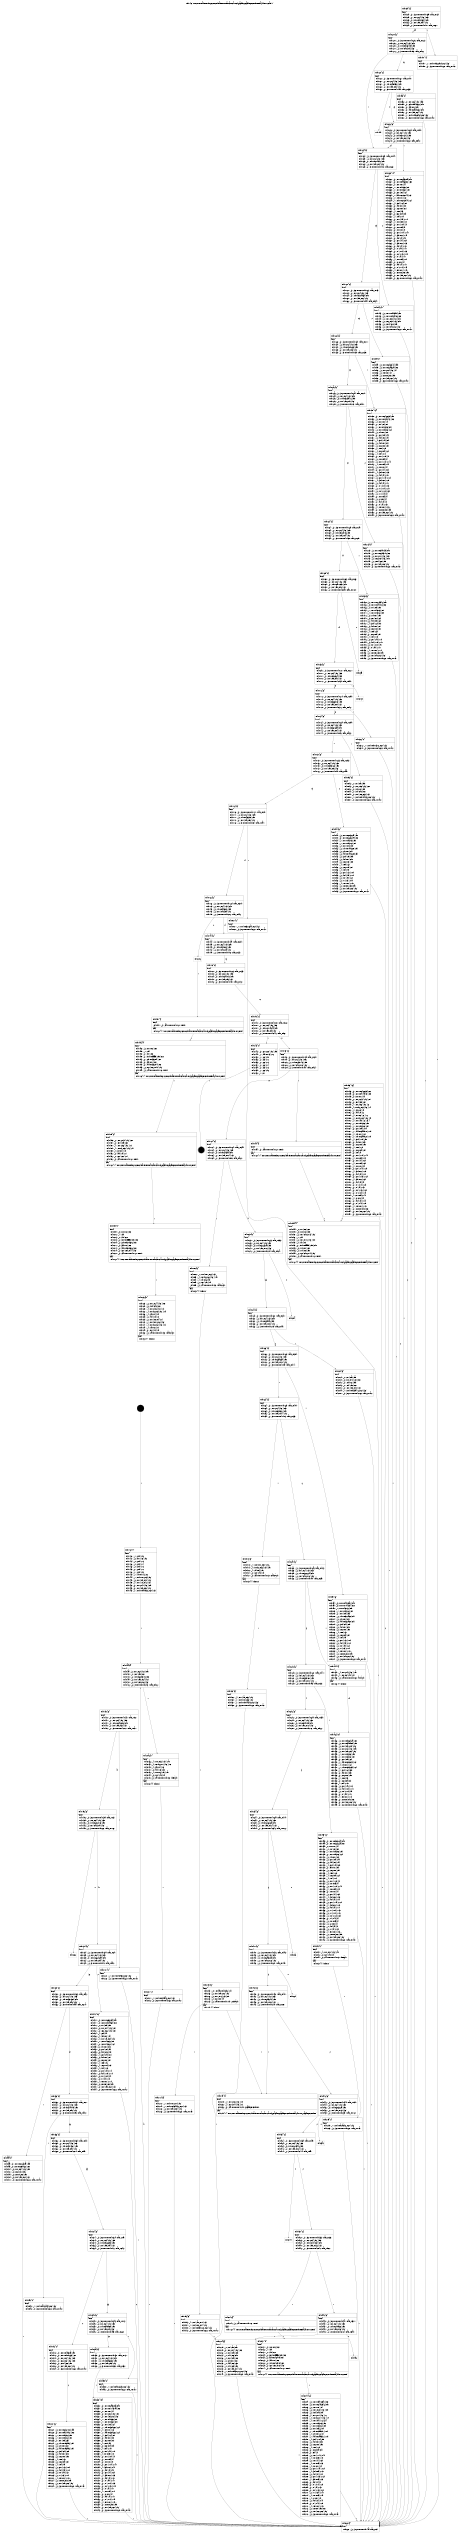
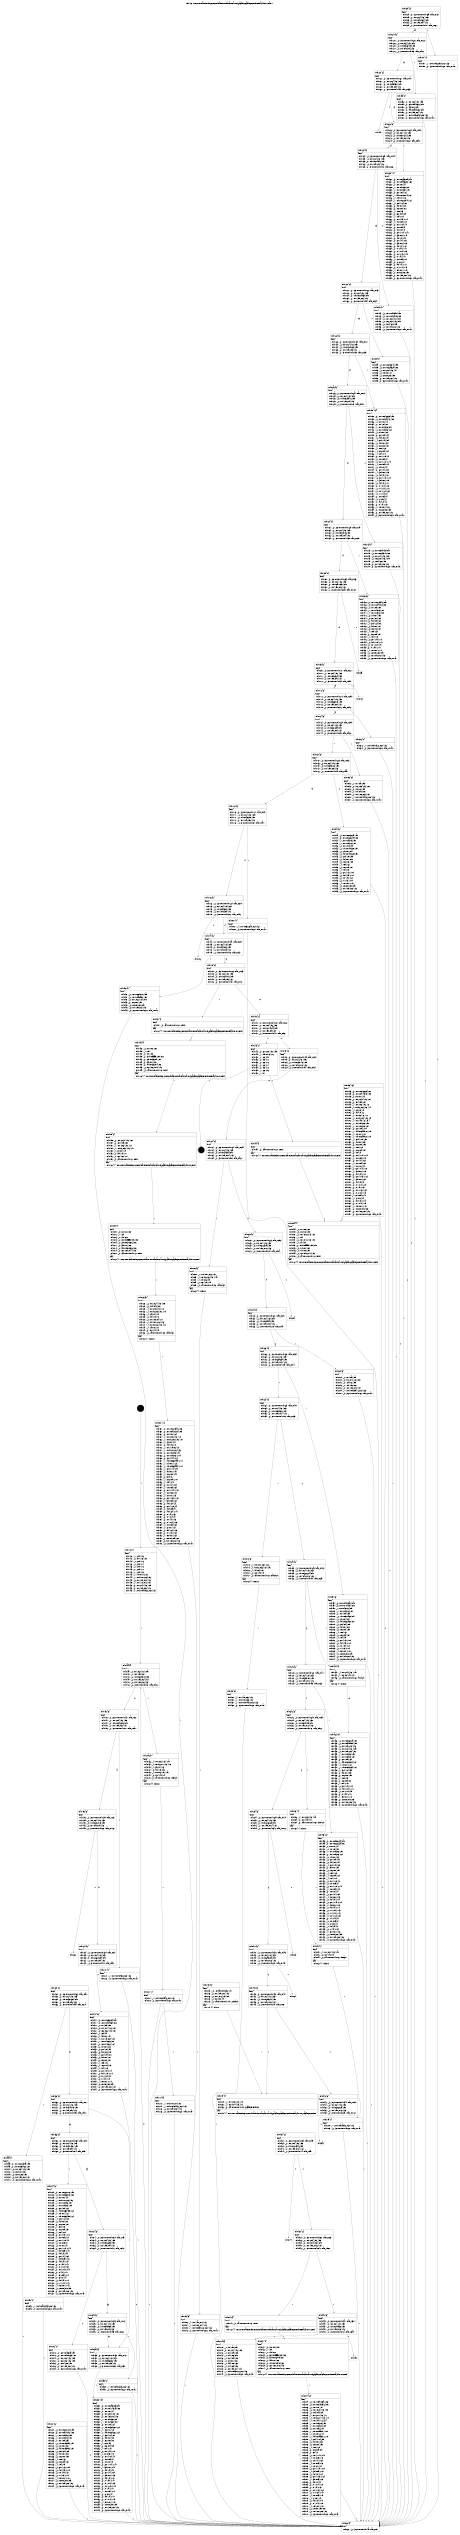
edge "0x401600 [28]" -> "0x401654 [28]": now "0x401600 [28]" -> "0x401ea8 [31]"
edge "0x402216" -> "0x401bb1 [5]": now "0x4017c0 [28]" -> "0x401bb1 [5]"
node "0x4019c2 [27]": added
edge "0x4017f8 [28]" -> "0x401db4 [5]": now "0x402448 [21]" -> "0x401db4 [5]"
edge "0x401830 [28]" -> "0x40184c [28]": label " 33" -> " 9"
node "0x401c57 [176]": added
edge "0x4014af [29]" -> "0x4014cc [28]": added, label "41"
node "0x4021e6 [12]": added
edge "0x401504 [28]" -> "0x401520 [28]": removed, label "38"
edge "0x40215b [23]" -> "0x402172 [25]": now "0x4021c1 [12]" -> "0x402172 [25]"
edge "0x401948 [28]" -> "0x401964 [28]": removed, label "2"
edge "0x40153c [28]" -> "0x401e9c [12]": now "0x40153c [28]" -> "0x4015ac [28]"
node "0x40227f [151]": added
edge "0x401f03 [23]" -> "0x40212d [33]": now "0x401f03 [23]" -> "0x402622 [5]"
edge "0x401d13 [27]" -> "0x402227 [88]": now "0x401d13 [27]" -> "0x402622 [5]"
